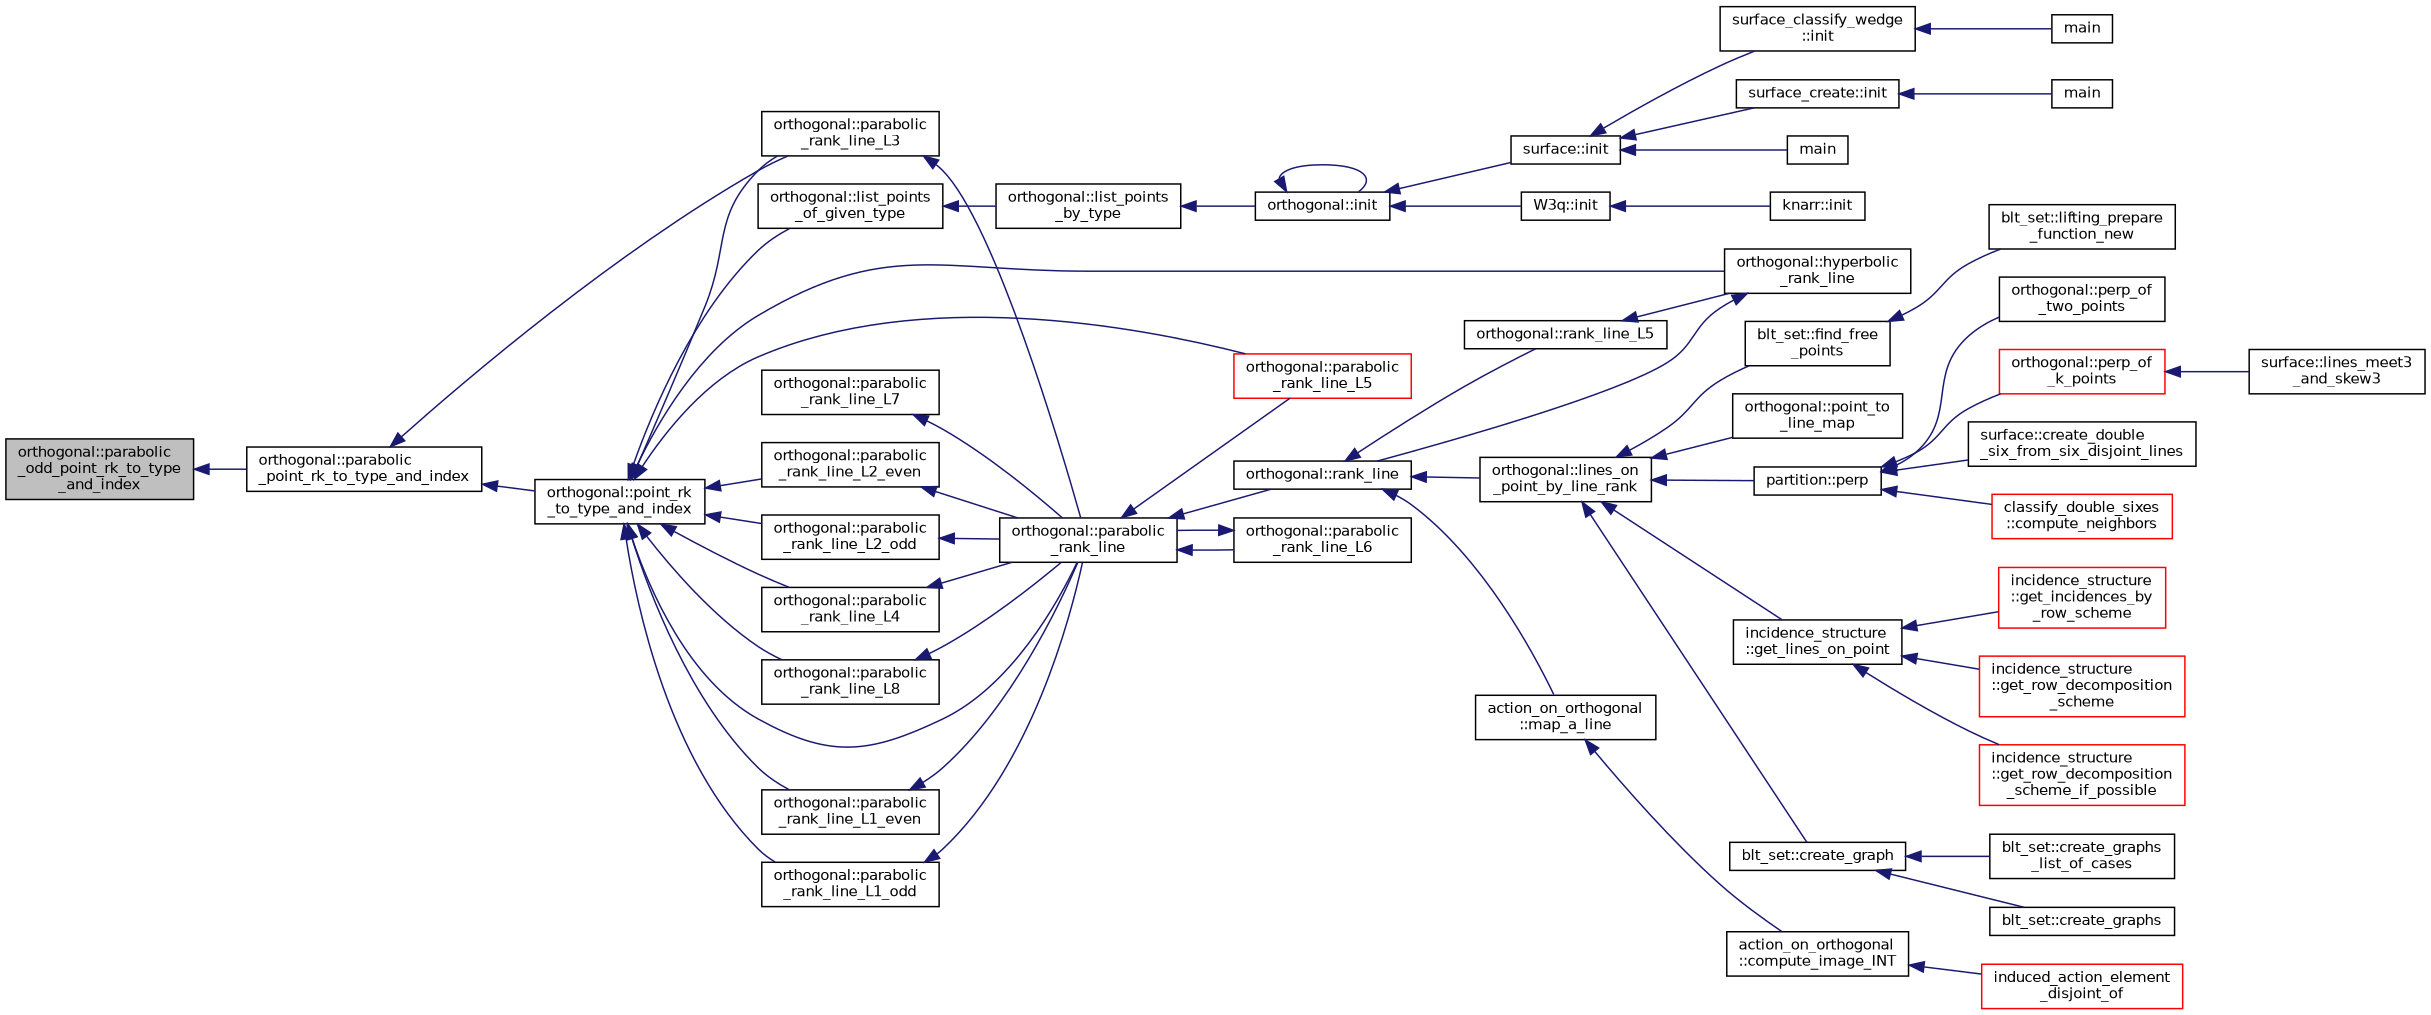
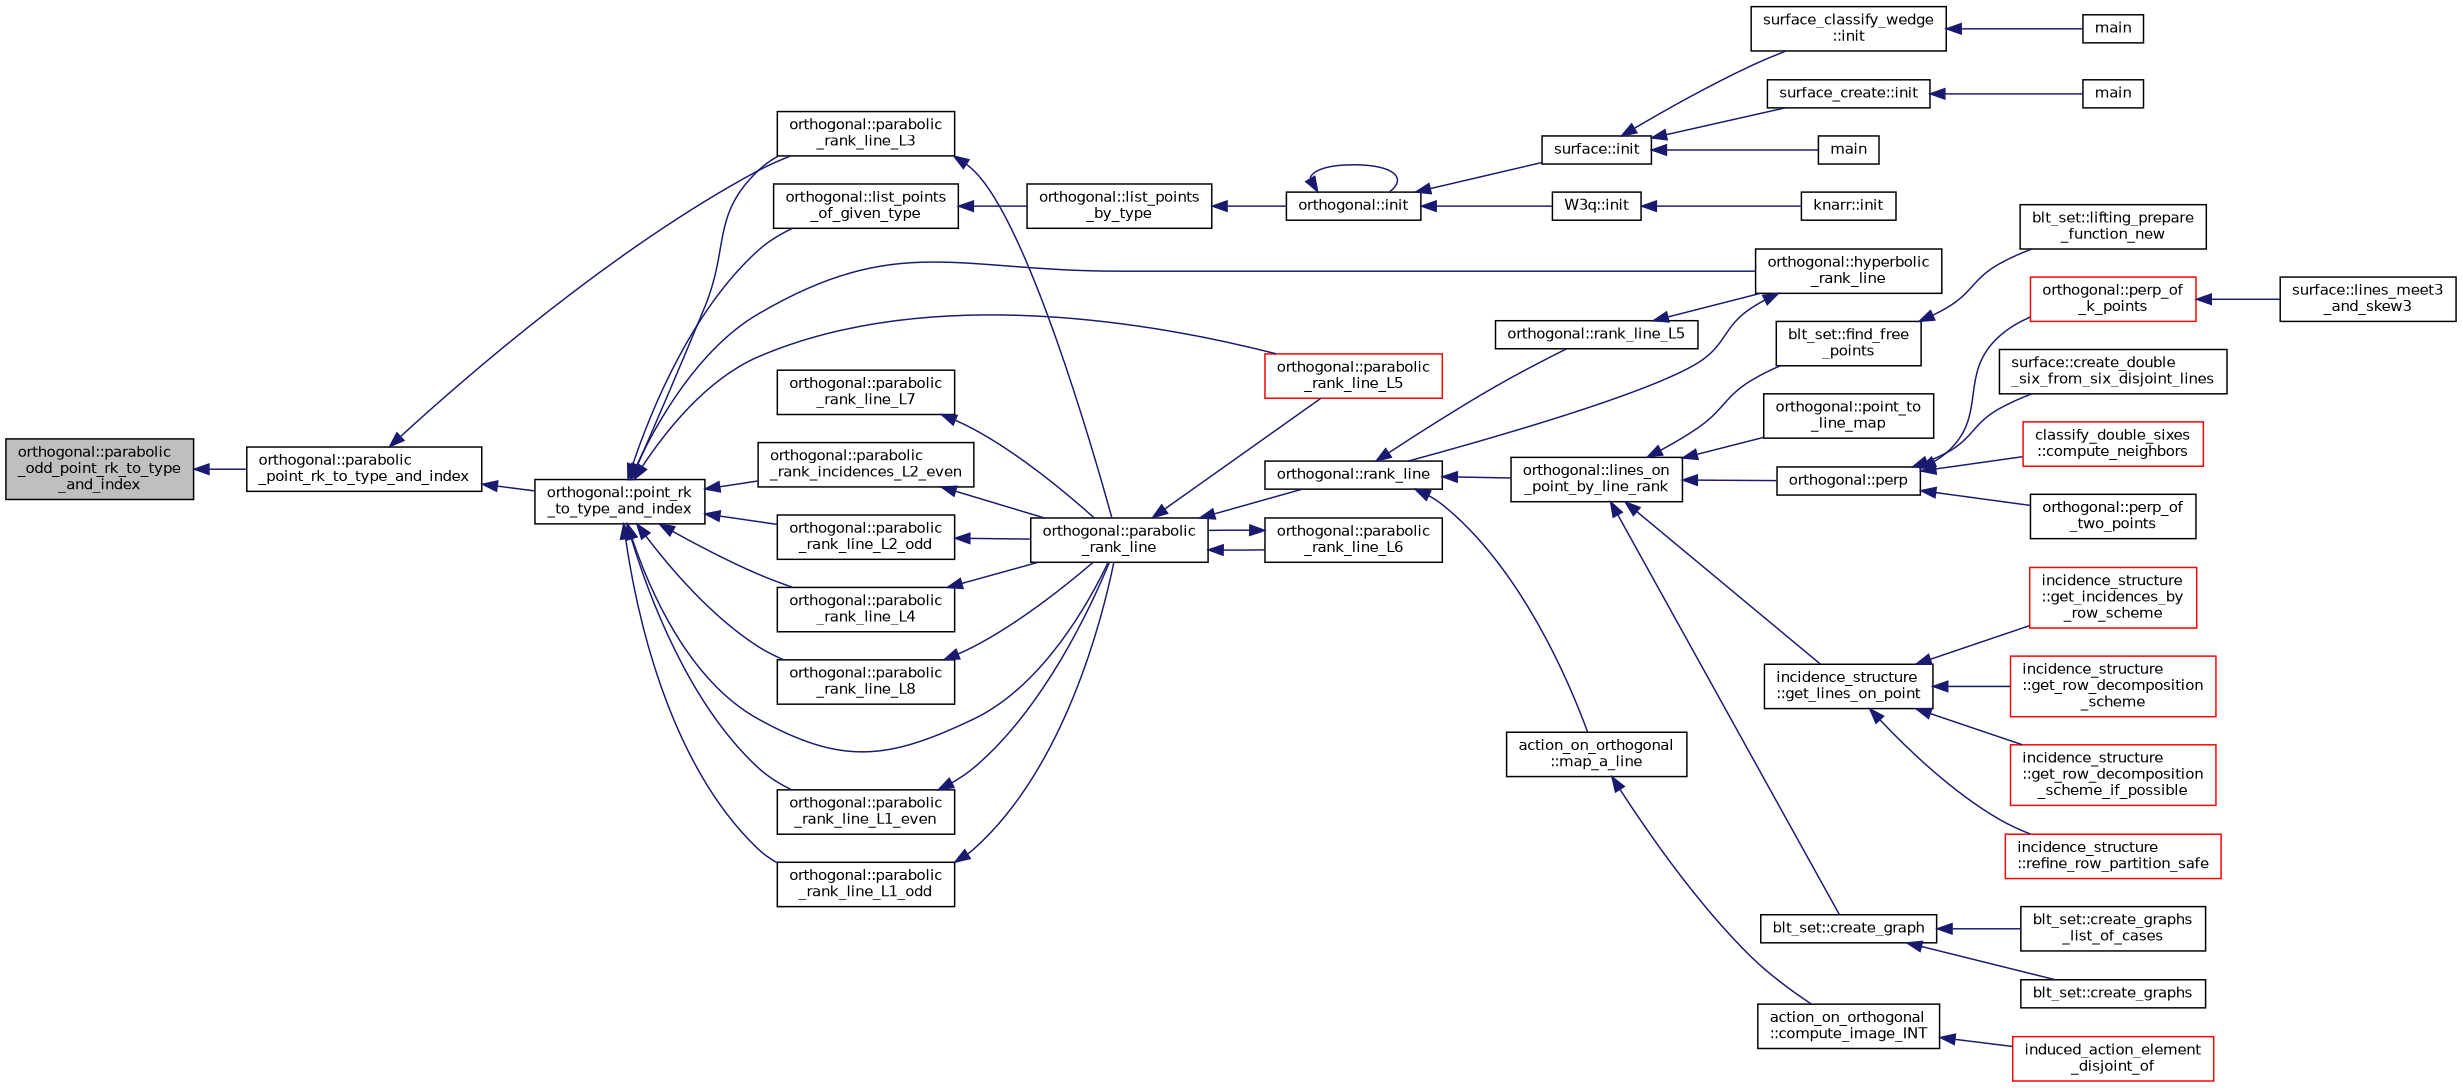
node "orthogonal::parabolic _rank_line_L2_even": label "orthogonal::parabolic _rank_line_L2_even" -> "orthogonal::parabolic _rank_incidences_L2_even"
node "partition::perp": label "partition::perp" -> "orthogonal::perp"
node "incidence_structure ::refine_row_partition_safe": added
